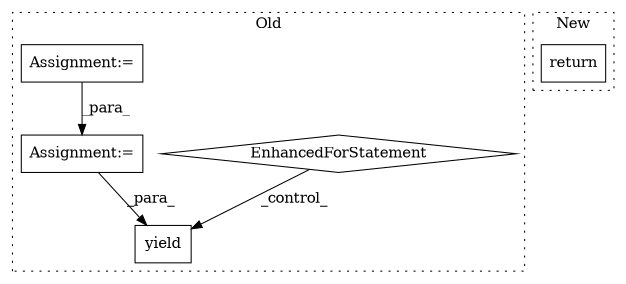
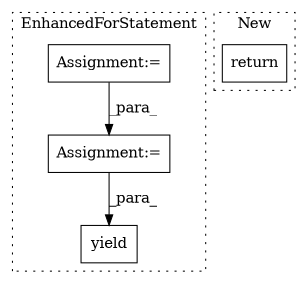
cluster "Old": label "Old" -> "EnhancedForStatement"
node "EnhancedForStatement": removed
